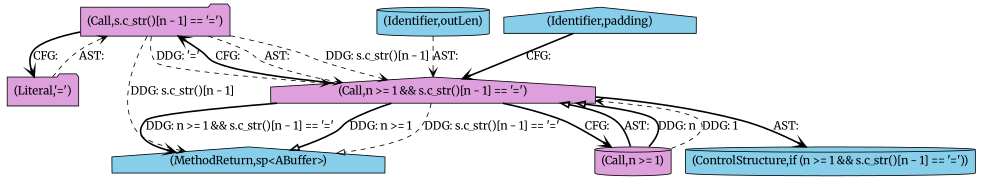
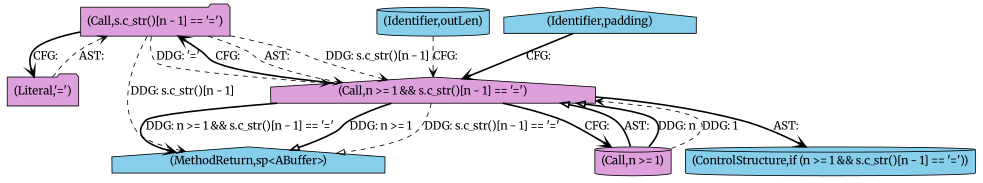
edge "(Identifier,outLen)" -> "(Call,n >= 1 && s.c_str()[n - 1] == '=')": label "AST: " -> "CFG: "
